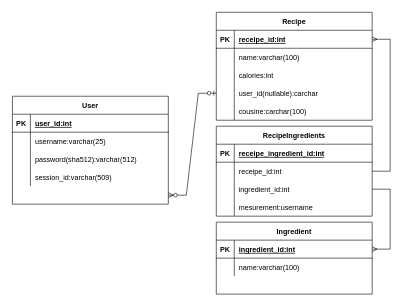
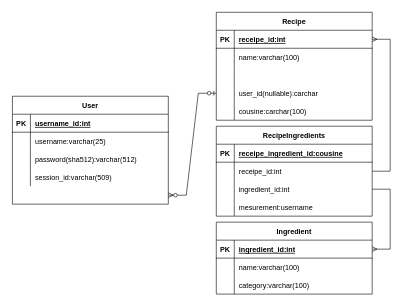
node "calories:int": removed
node "user_id:int": label "user_id:int" -> "username_id:int"
node "receipe_ingredient_id:int": label "receipe_ingredient_id:int" -> "receipe_ingredient_id:cousine"
node "category:varchar(100)": added
